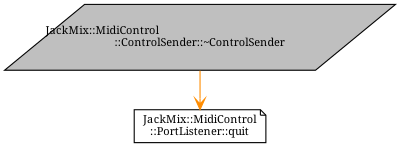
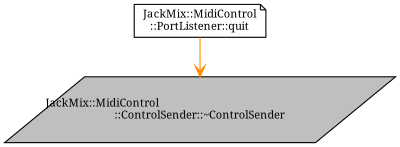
edge "JackMix::MidiControl ::ControlSender::~ControlSender" -> "JackMix::MidiControl ::PortListener::quit": reversed
